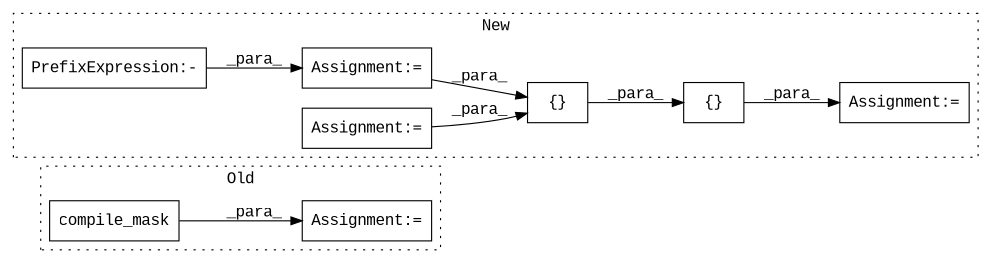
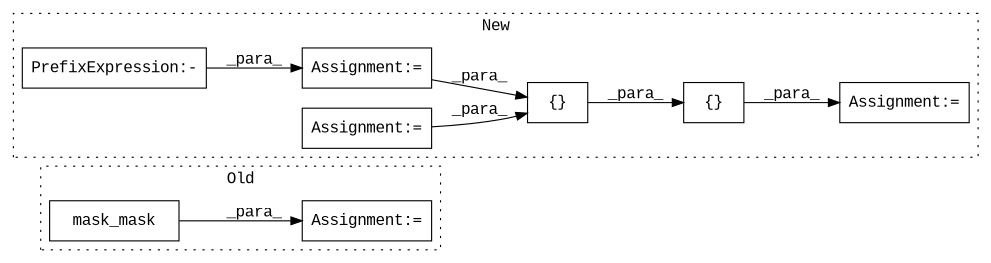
node "compile_mask": label "compile_mask" -> "mask_mask"
